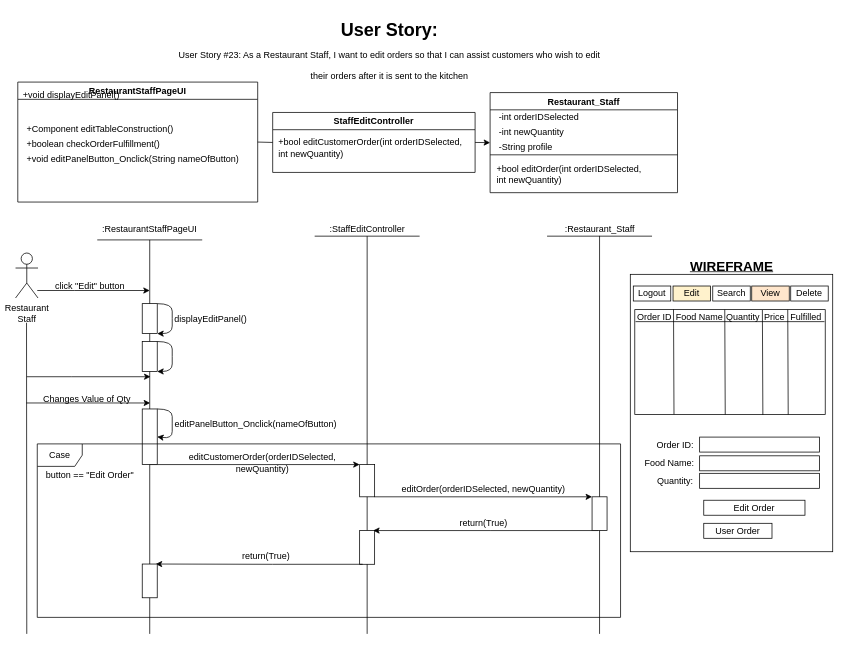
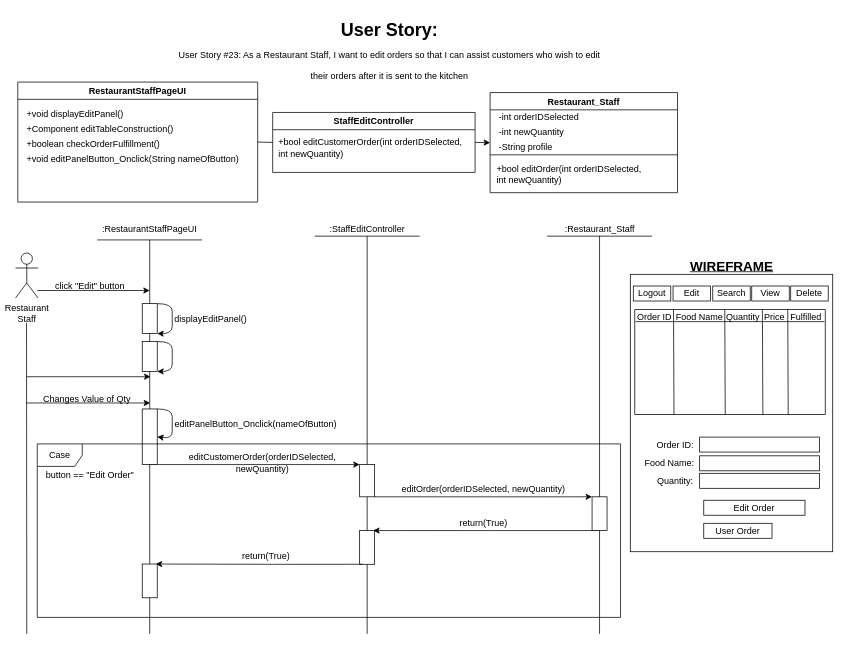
node "+void displayEditPanel()": moved (74, 96) -> (78, 114)
node "Edit": fillcolor #fff2cc -> #ffffff
node "View": fillcolor #ffe6cc -> #ffffff
